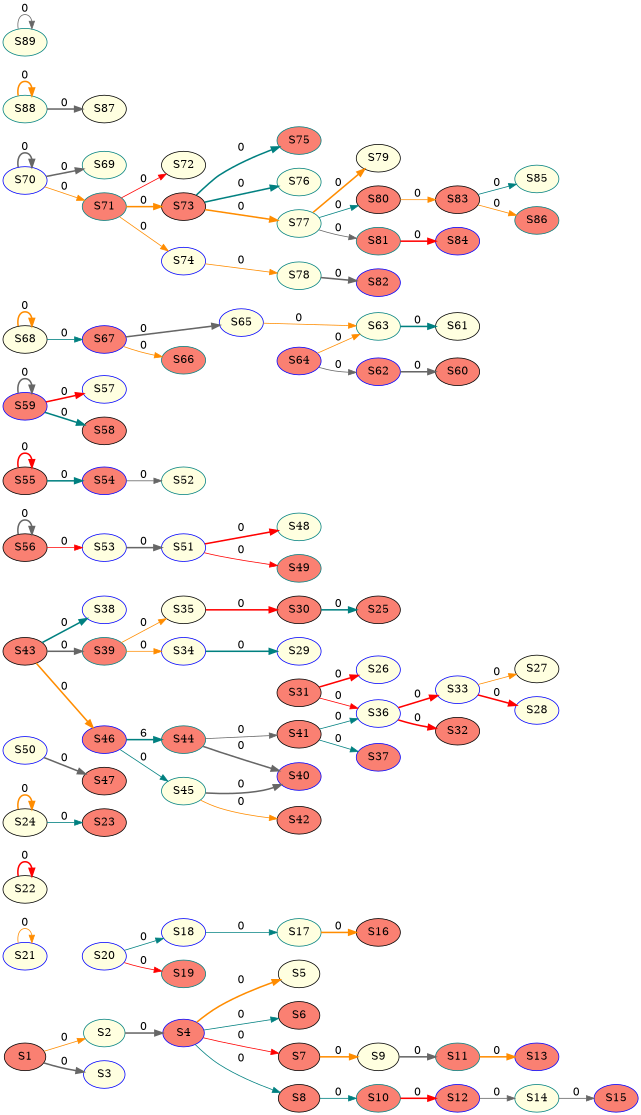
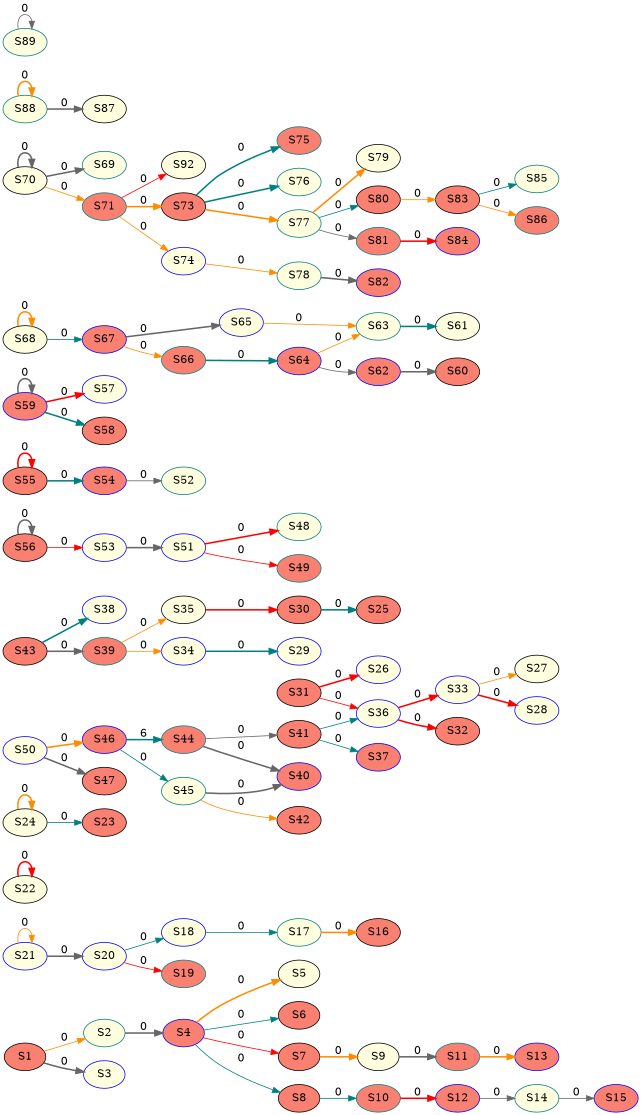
node "S72": label "S72" -> "S92"
node "S70": color blue -> black
edge "S66" -> "S64": added, label "0"
edge "S43" -> "S46": now "S50" -> "S46"
edge "S21" -> "S20": added, label "0"
